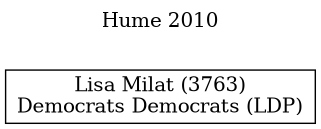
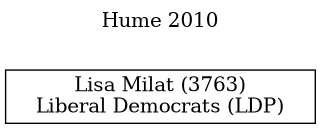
node "Lisa Milat (3763) Democrats Democrats (LDP)": label "Lisa Milat (3763) Democrats Democrats (LDP)" -> "Lisa Milat (3763) Liberal Democrats (LDP)"
